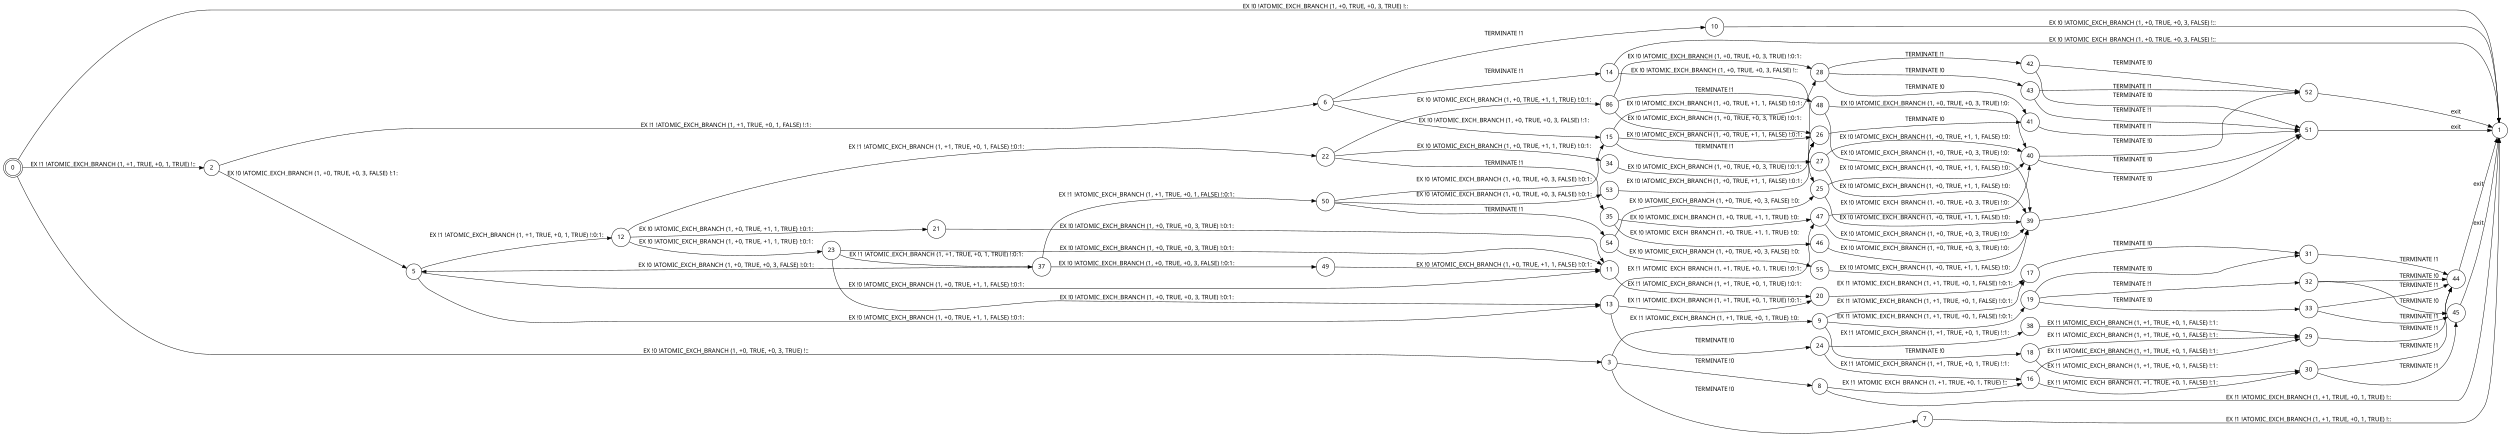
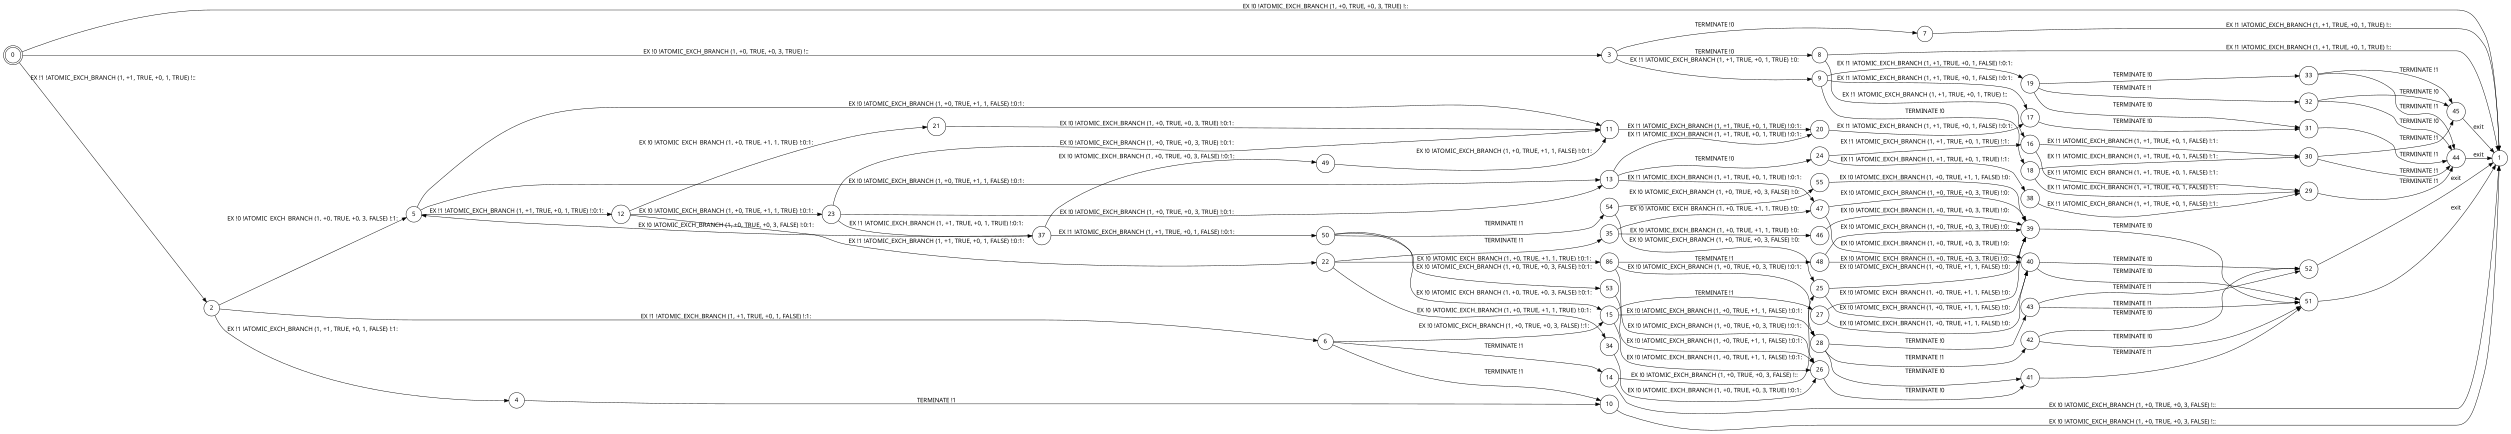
node "4": added
